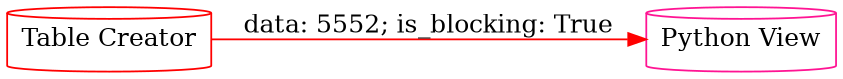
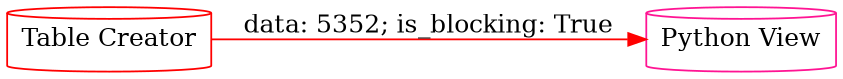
edge "Table Creator" -> "Python View": label "data: 5552; is_blocking: True" -> "data: 5352; is_blocking: True"
